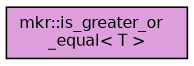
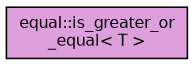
node "mkr::is_greater_or _equal< T >": label "mkr::is_greater_or _equal< T >" -> "equal::is_greater_or _equal< T >"
